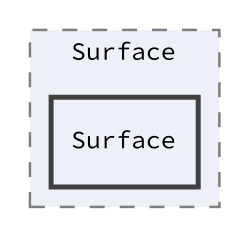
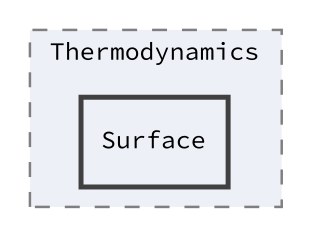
cluster "Surface": label "Surface" -> "Thermodynamics"
